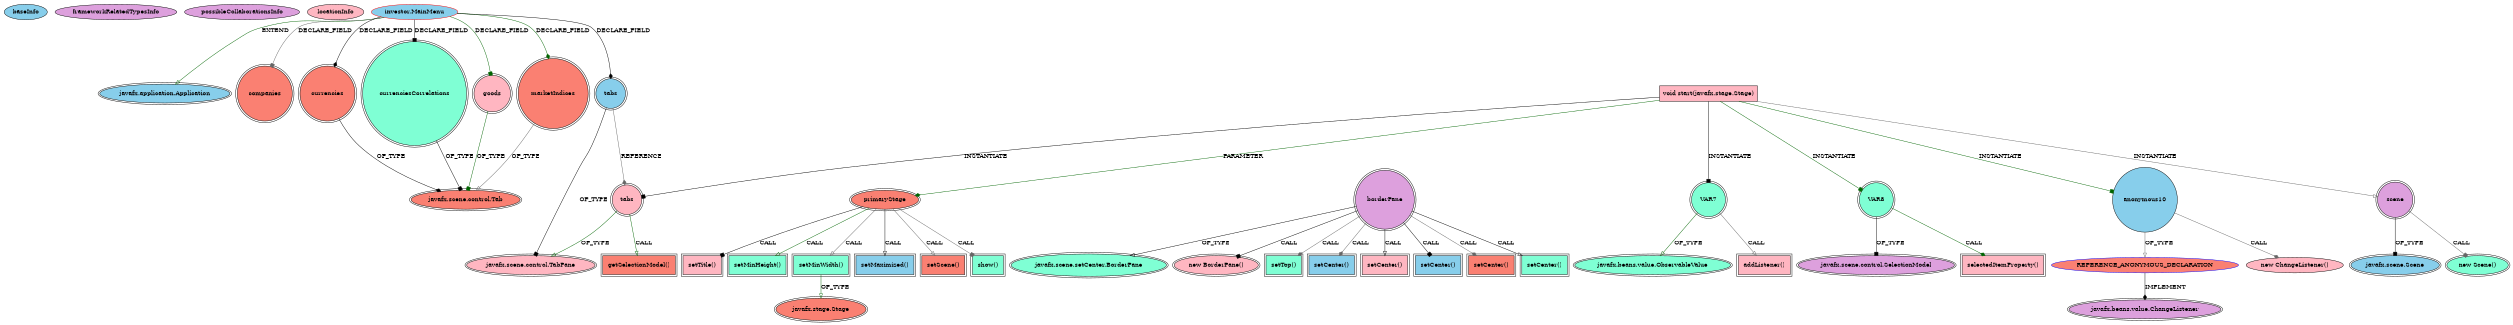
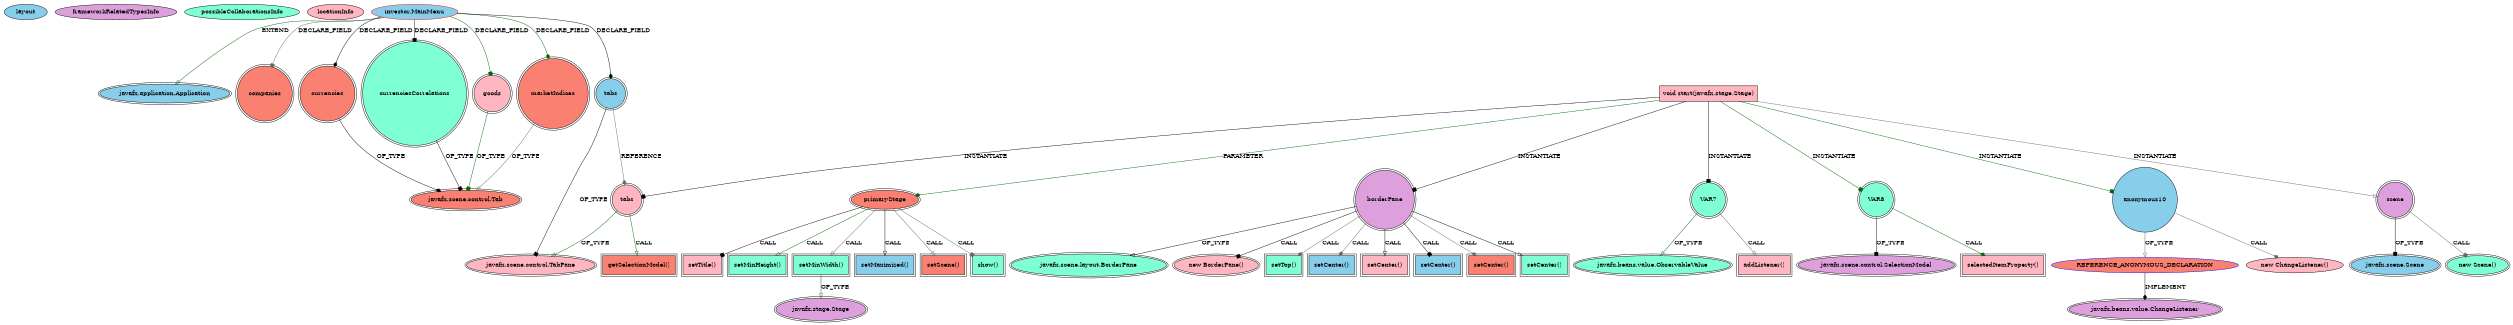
node "baseInfo": label "baseInfo" -> "layout"
node "possibleCollaborationsInfo": fillcolor plum -> aquamarine
edge "void start(javafx.stage.Stage)" -> "borderPane": added, label "INSTANTIATE"
node "javafx.scene.setCenter.BorderPane": label "javafx.scene.setCenter.BorderPane" -> "javafx.scene.layout.BorderPane"
node "javafx.stage.Stage": fillcolor salmon -> plum
